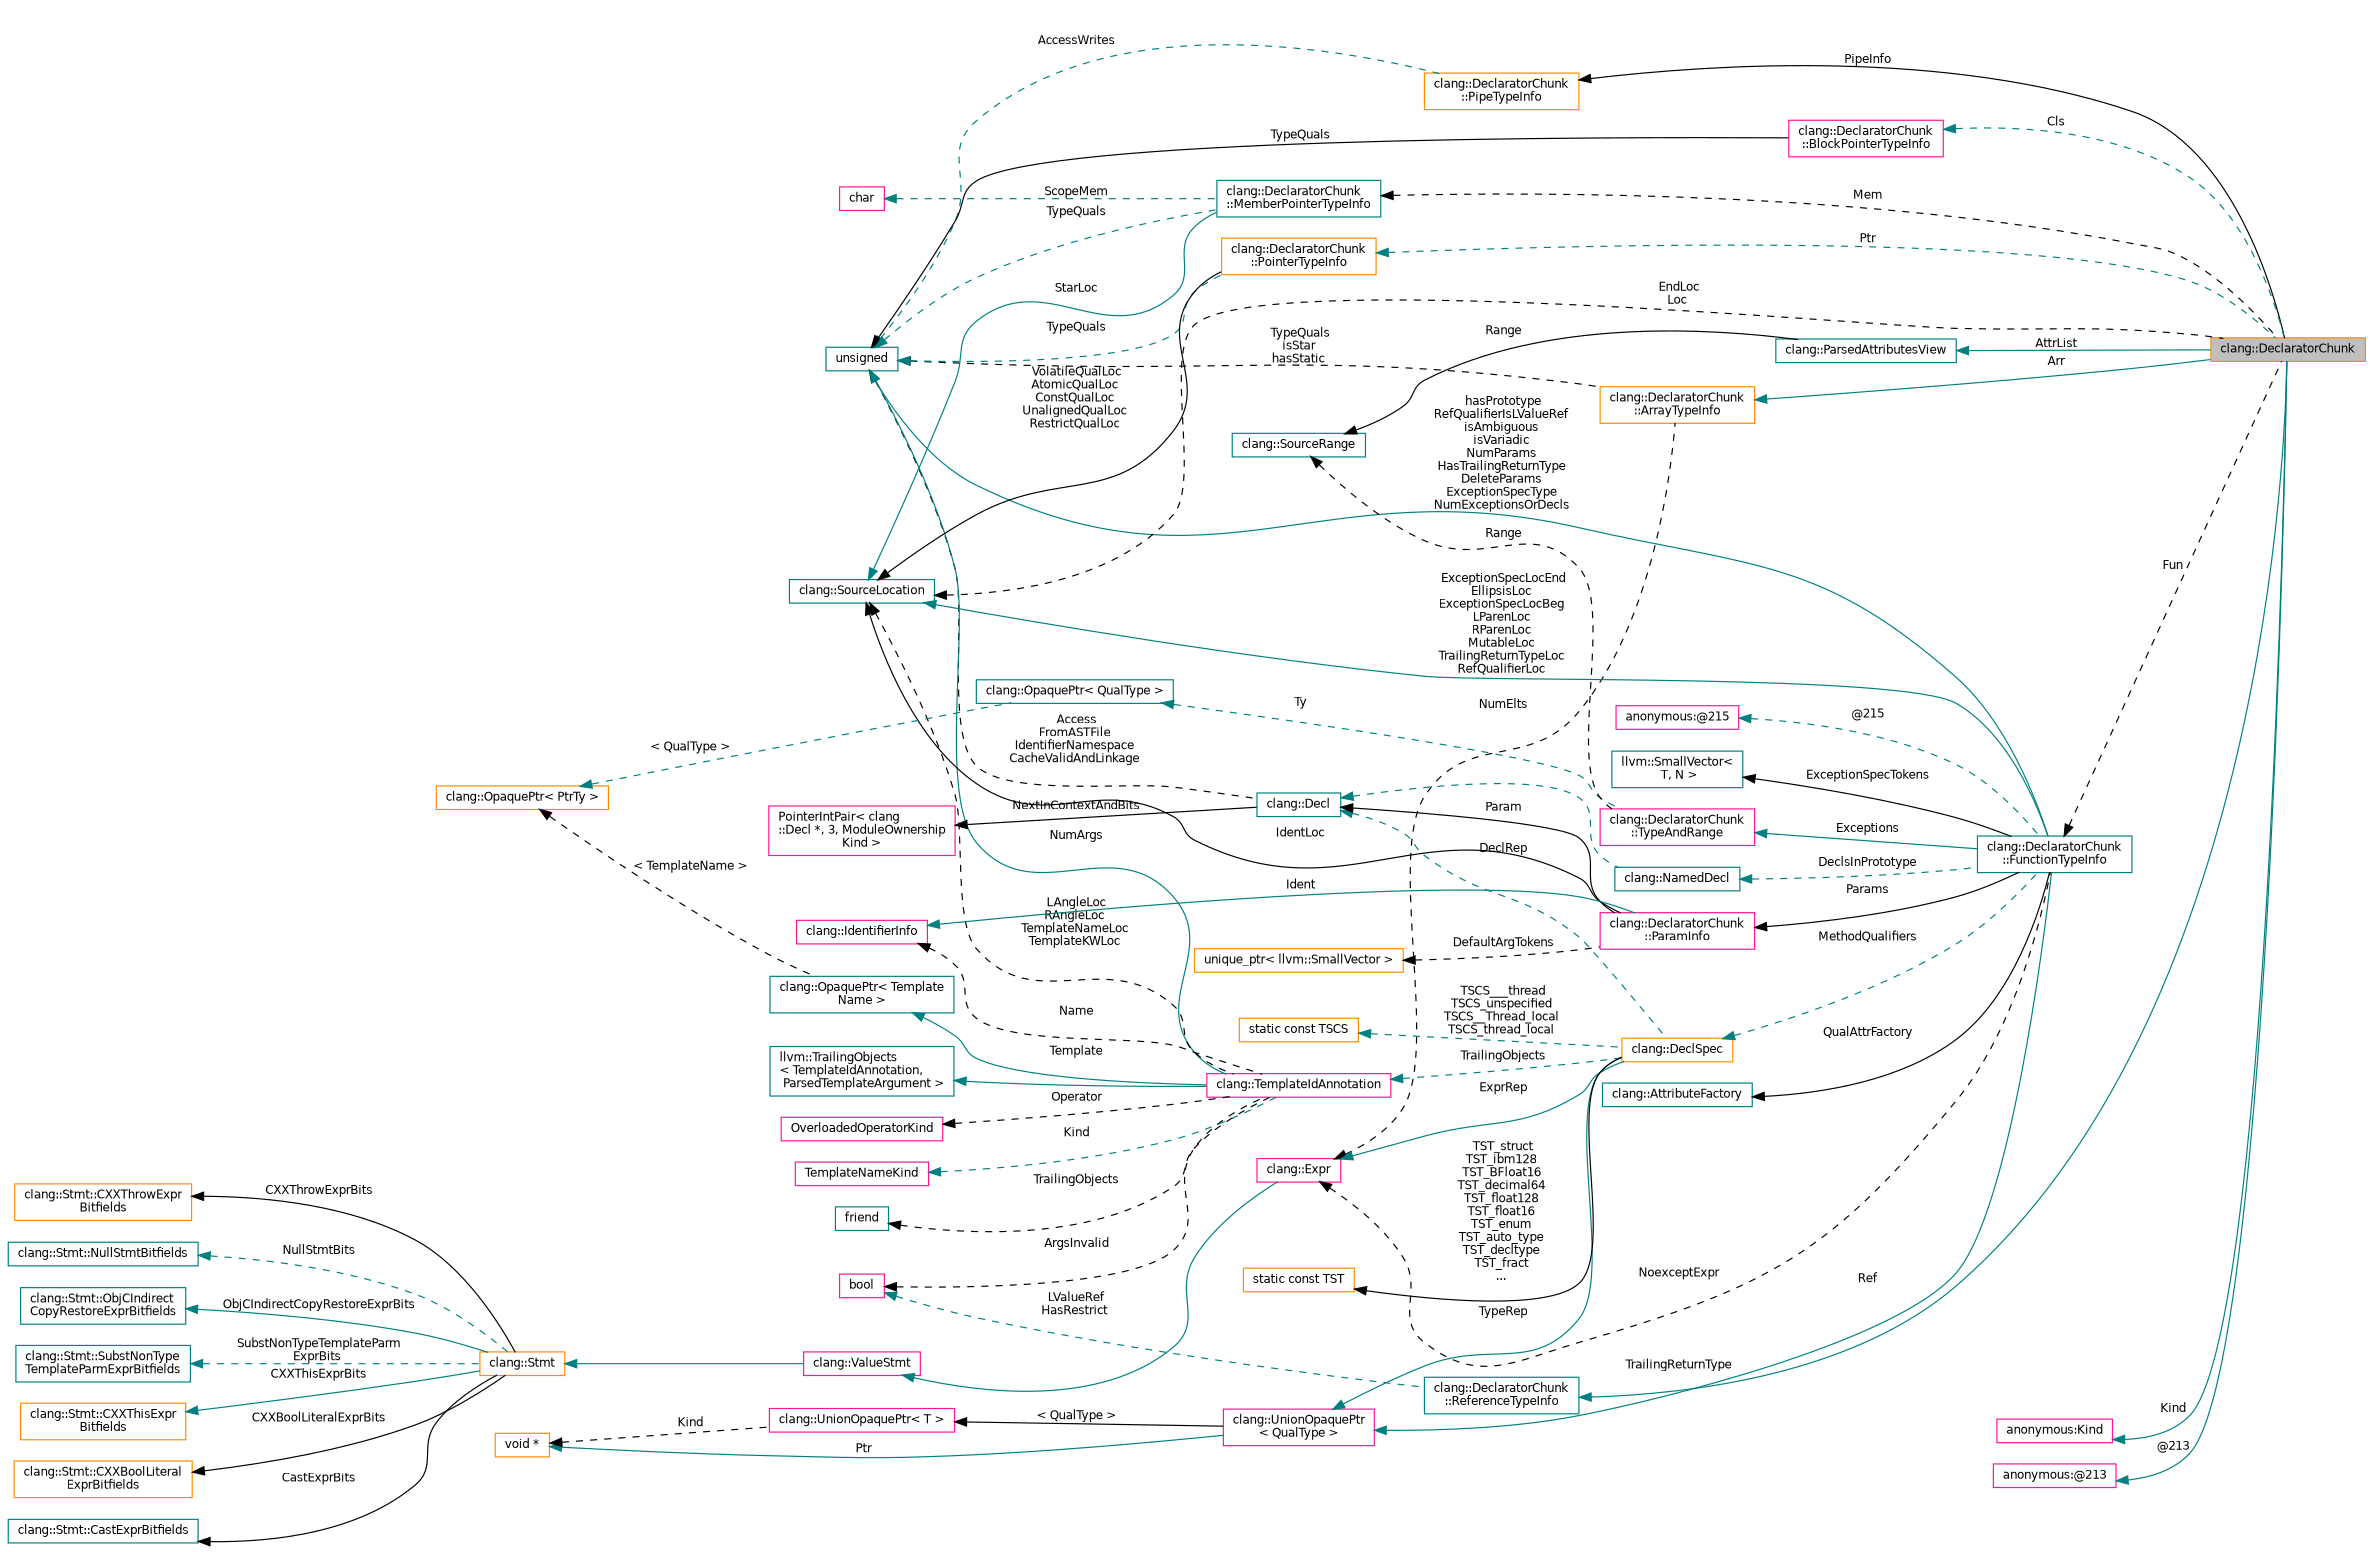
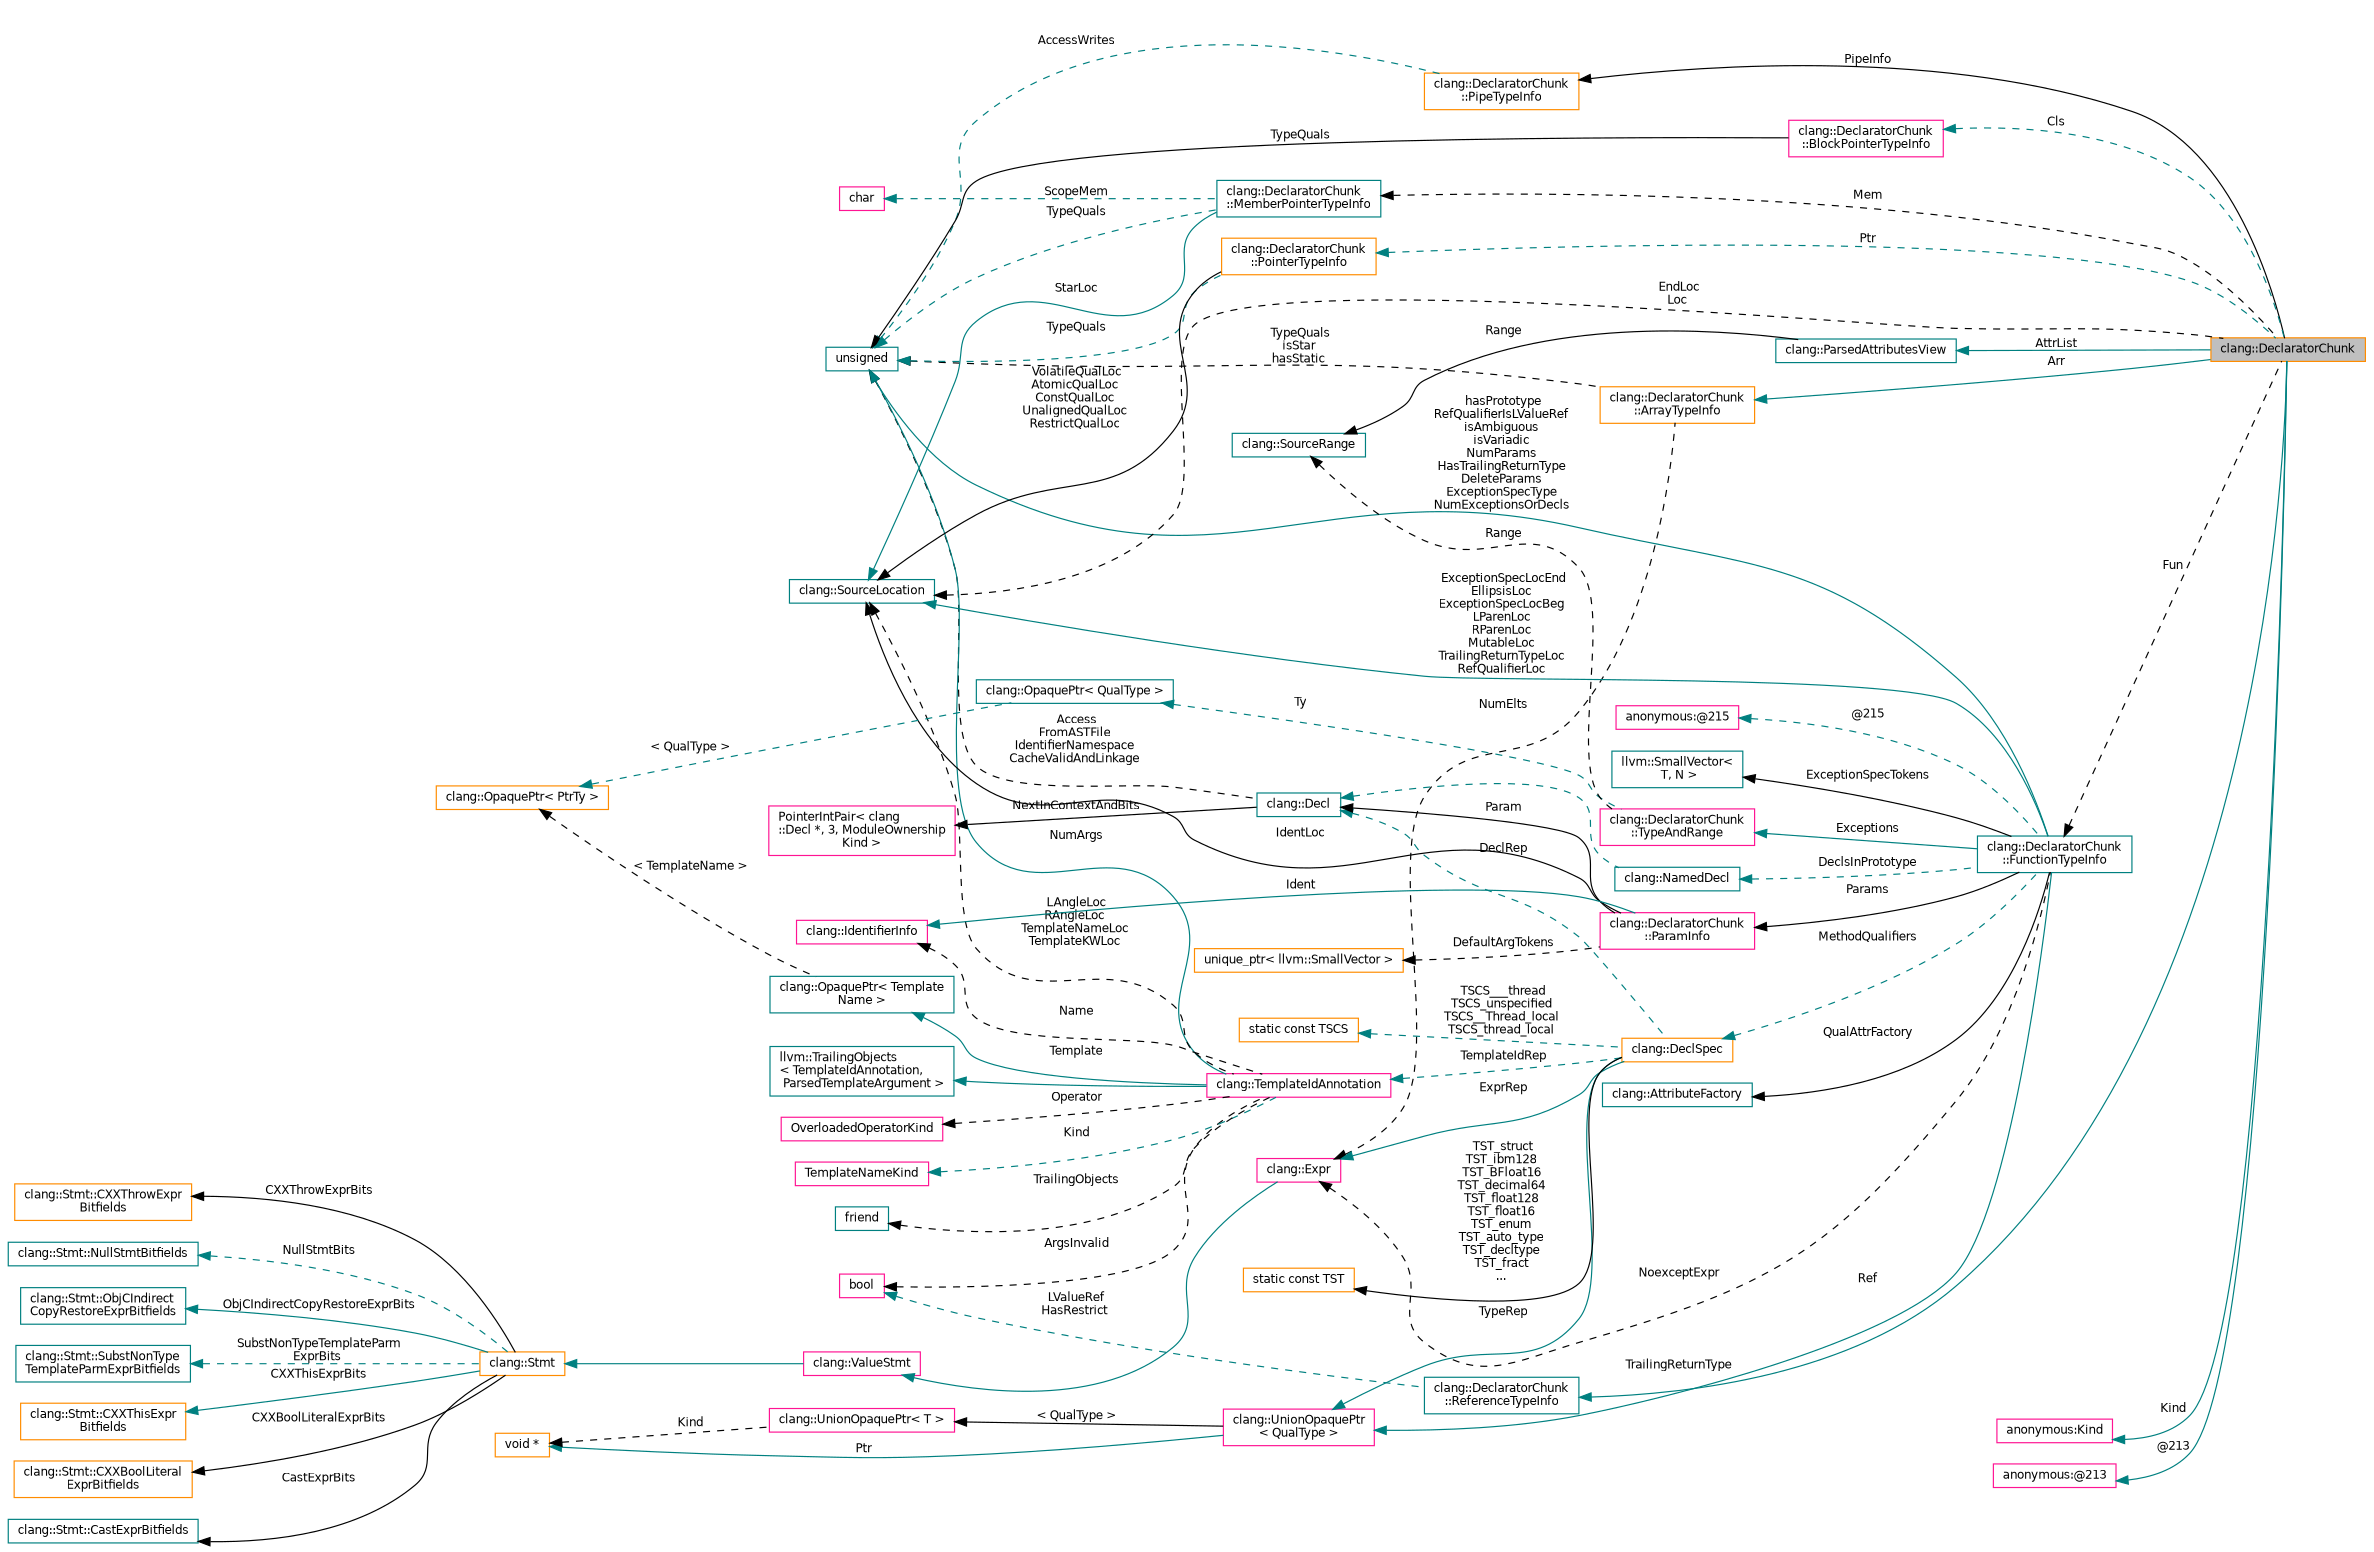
edge "clang::DeclSpec" -> "clang::TemplateIdAnnotation": label " TrailingObjects" -> " TemplateIdRep"
